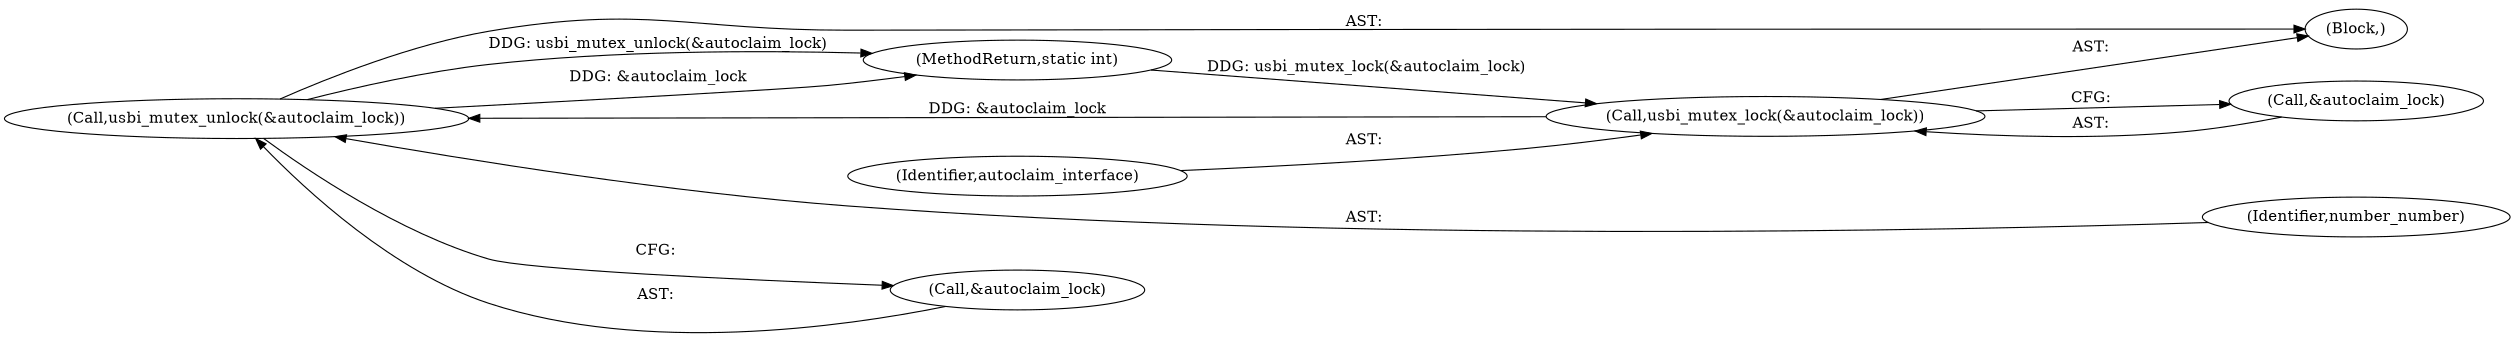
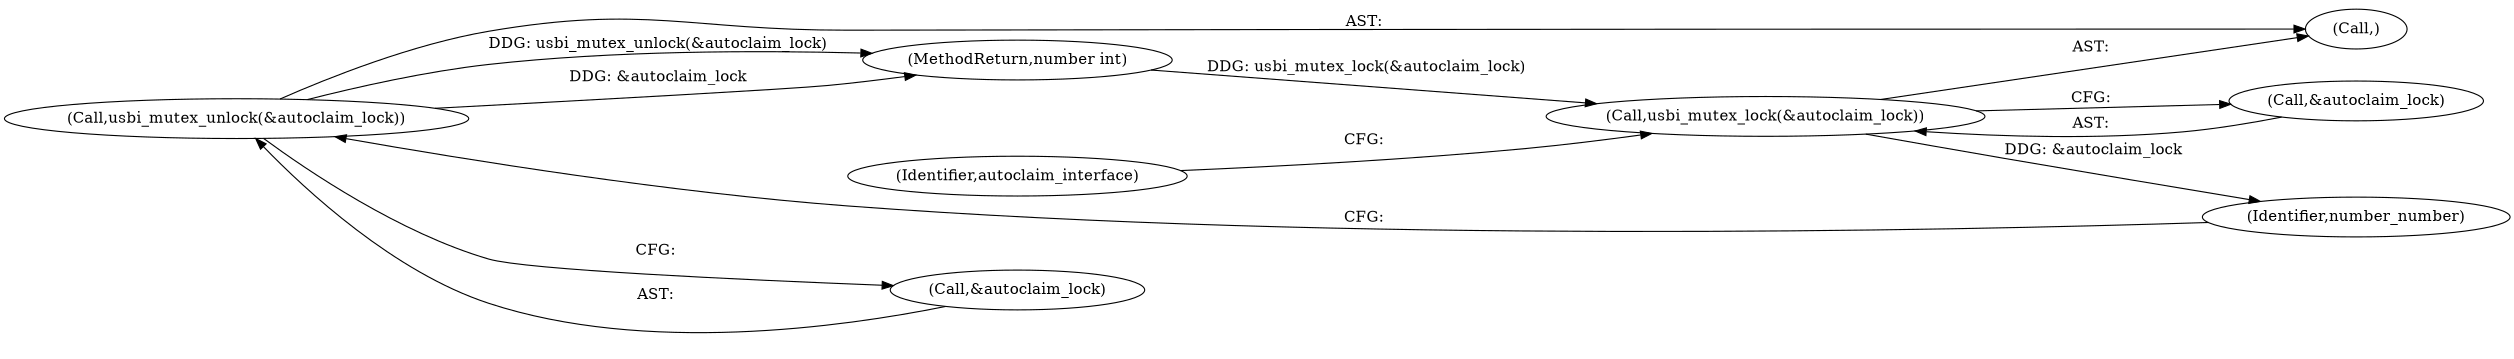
node "(Block,)": label "(Block,)" -> "(Call,)"
node "(MethodReturn,static int)": label "(MethodReturn,static int)" -> "(MethodReturn,number int)"
edge "(Call,usbi_mutex_lock(&autoclaim_lock))" -> "(Call,usbi_mutex_unlock(&autoclaim_lock))": now "(Call,usbi_mutex_lock(&autoclaim_lock))" -> "(Identifier,number_number)"
edge "(Identifier,autoclaim_interface)" -> "(Call,usbi_mutex_lock(&autoclaim_lock))": label "AST: " -> "CFG: "
edge "(Identifier,number_number)" -> "(Call,usbi_mutex_unlock(&autoclaim_lock))": label "AST: " -> "CFG: "
